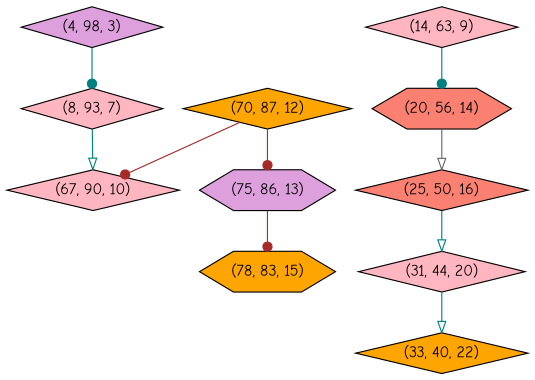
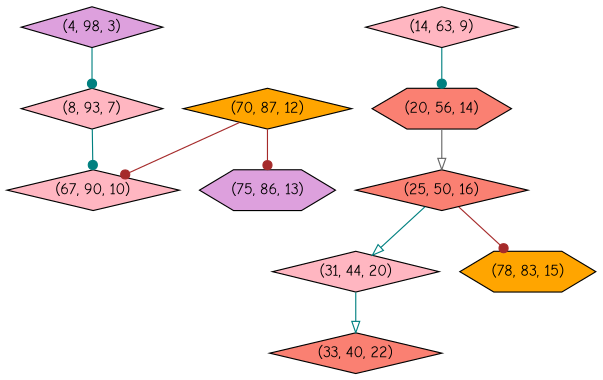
edge "(8, 93, 7)" -> "(67, 90, 10)": arrowhead onormal -> dot
edge "(75, 86, 13)" -> "(78, 83, 15)": now "(25, 50, 16)" -> "(78, 83, 15)"
node "(33, 40, 22)": fillcolor orange -> salmon
